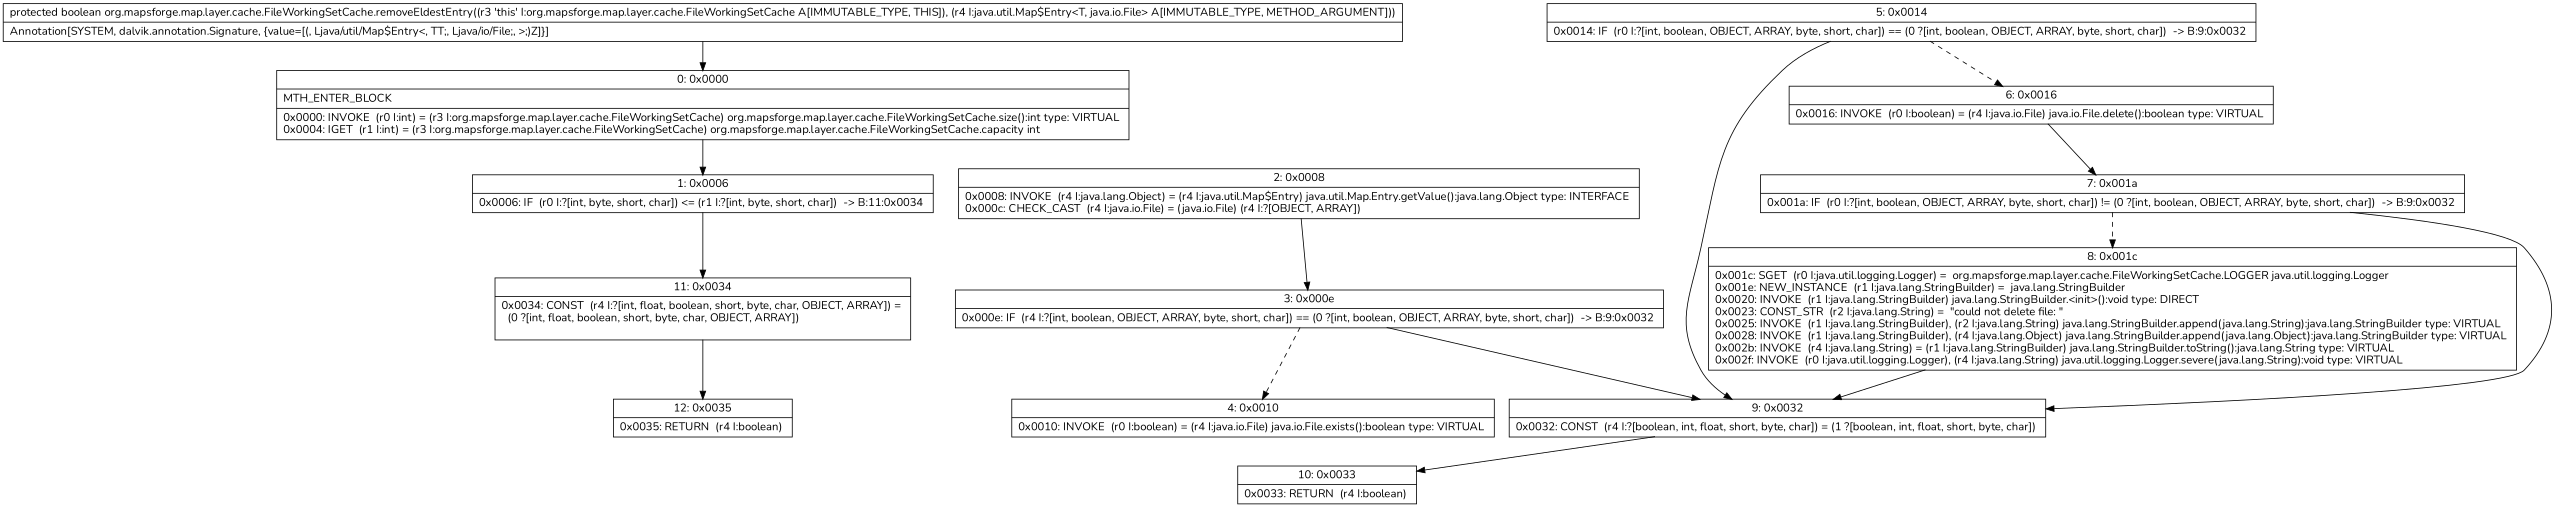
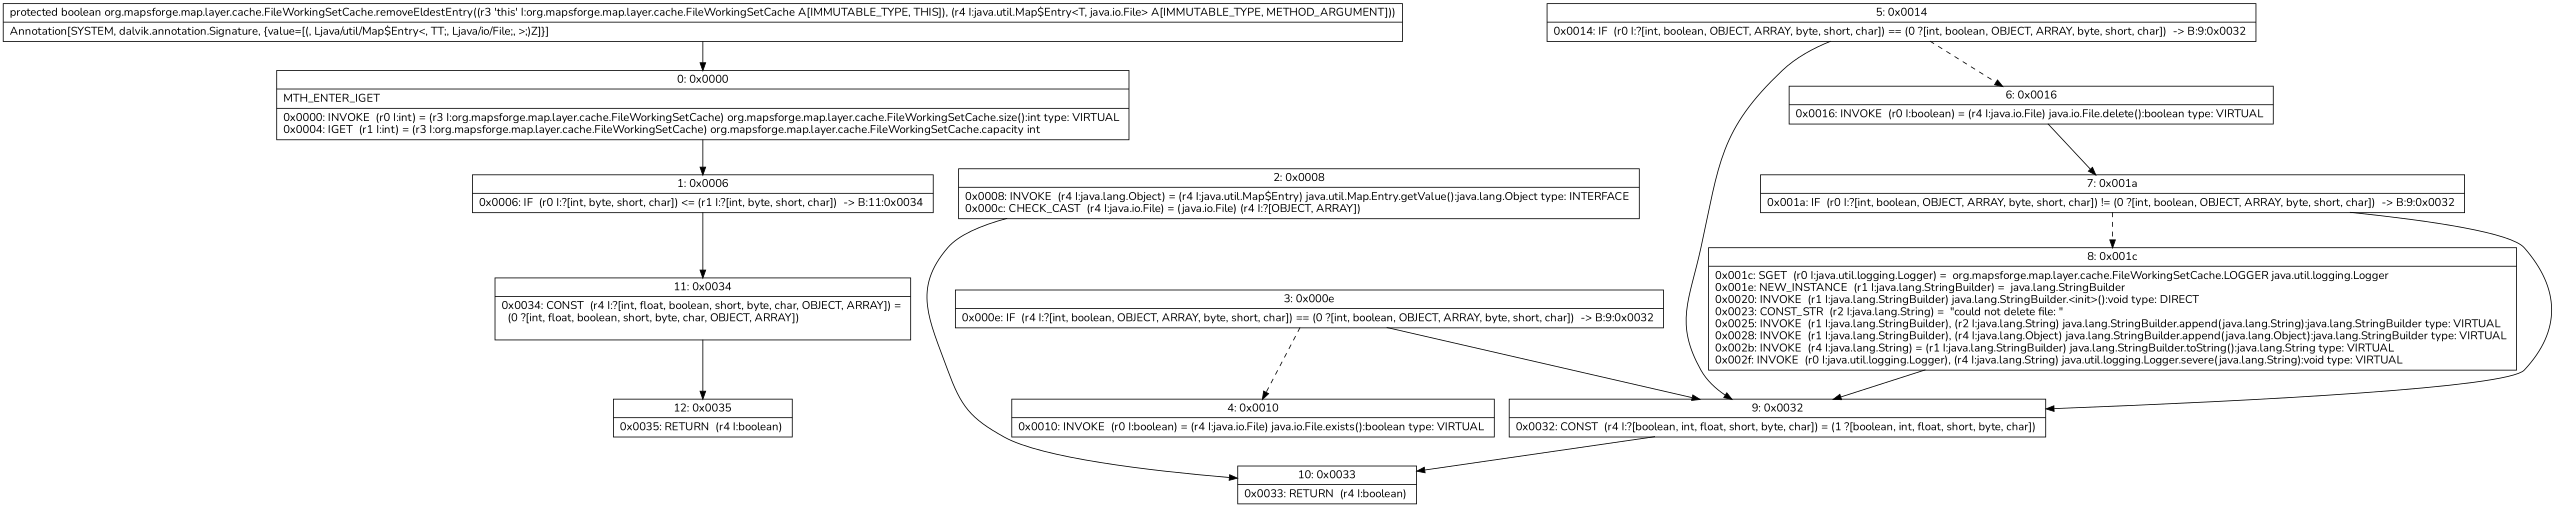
node "0: 0x0000": text "MTH_ENTER_BLOCK" -> "MTH_ENTER_IGET"
edge "2: 0x0008" -> "3: 0x000e": now "2: 0x0008" -> "10: 0x0033"
